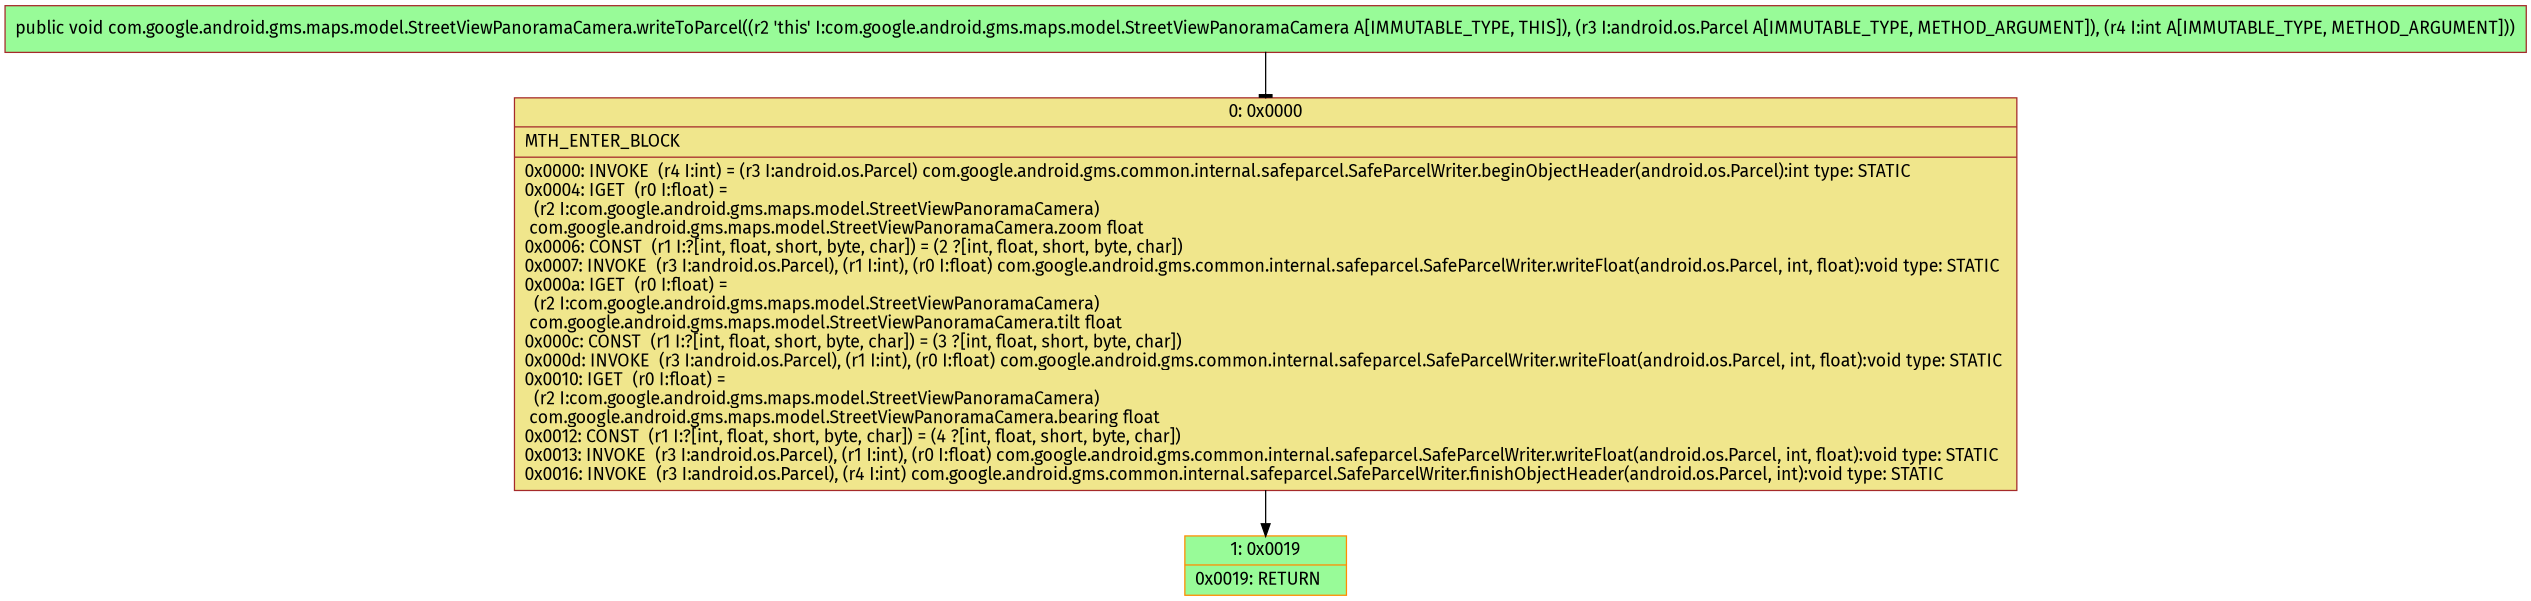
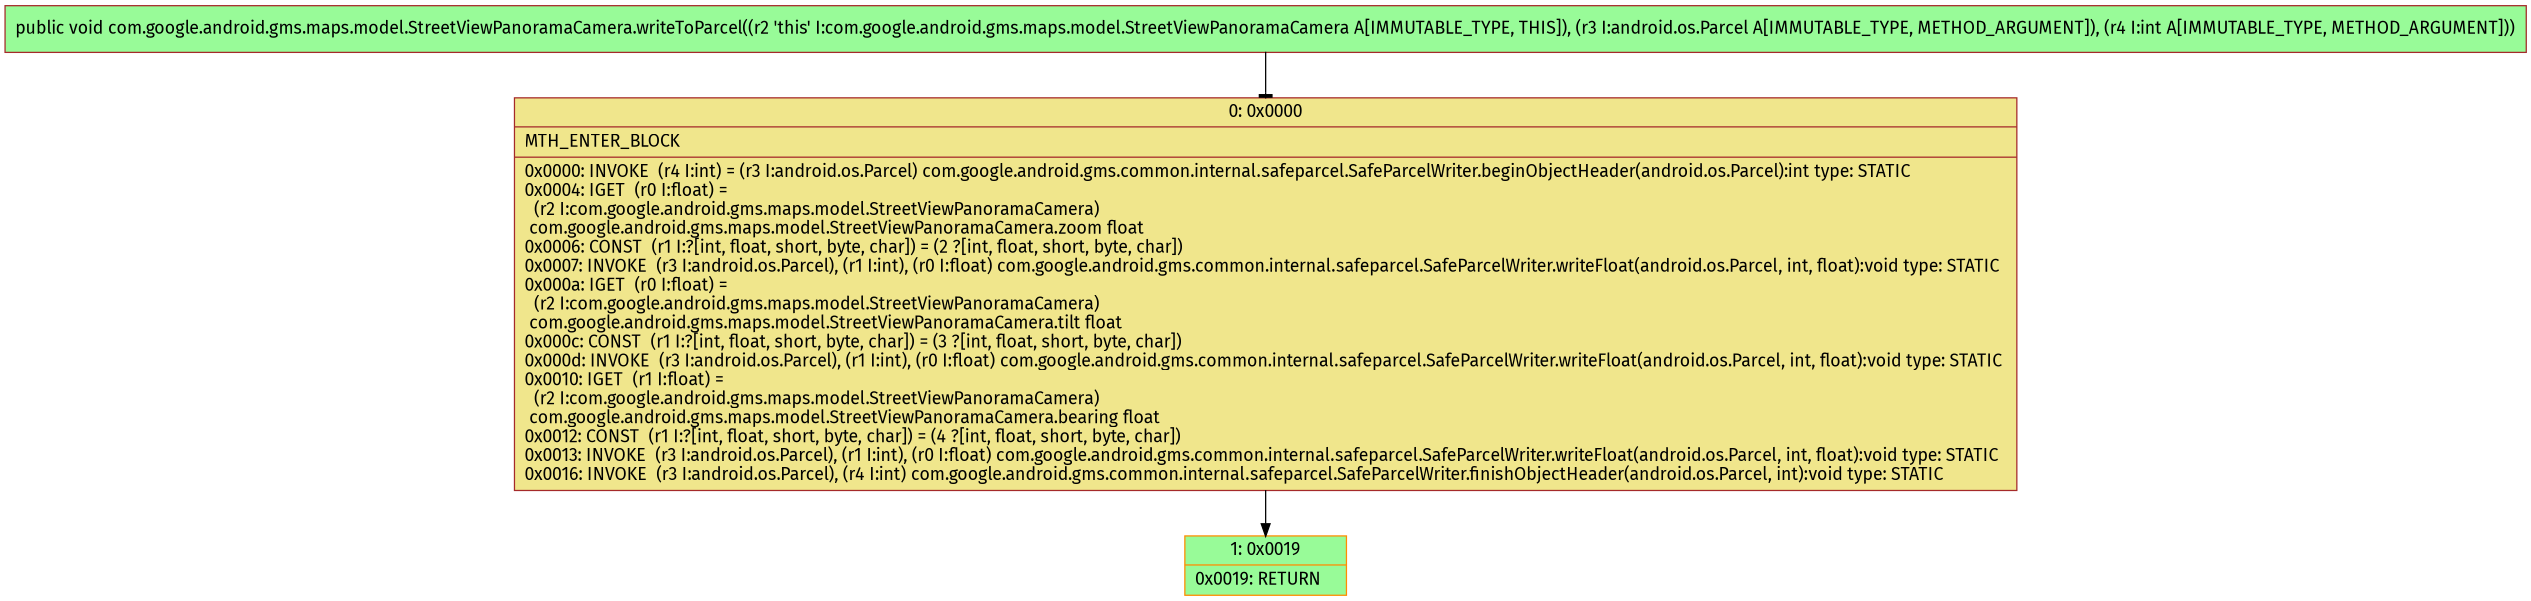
node "0: 0x0000": text "0x0010: IGET  (r0 I:float) =" -> "0x0010: IGET  (r1 I:float) ="
